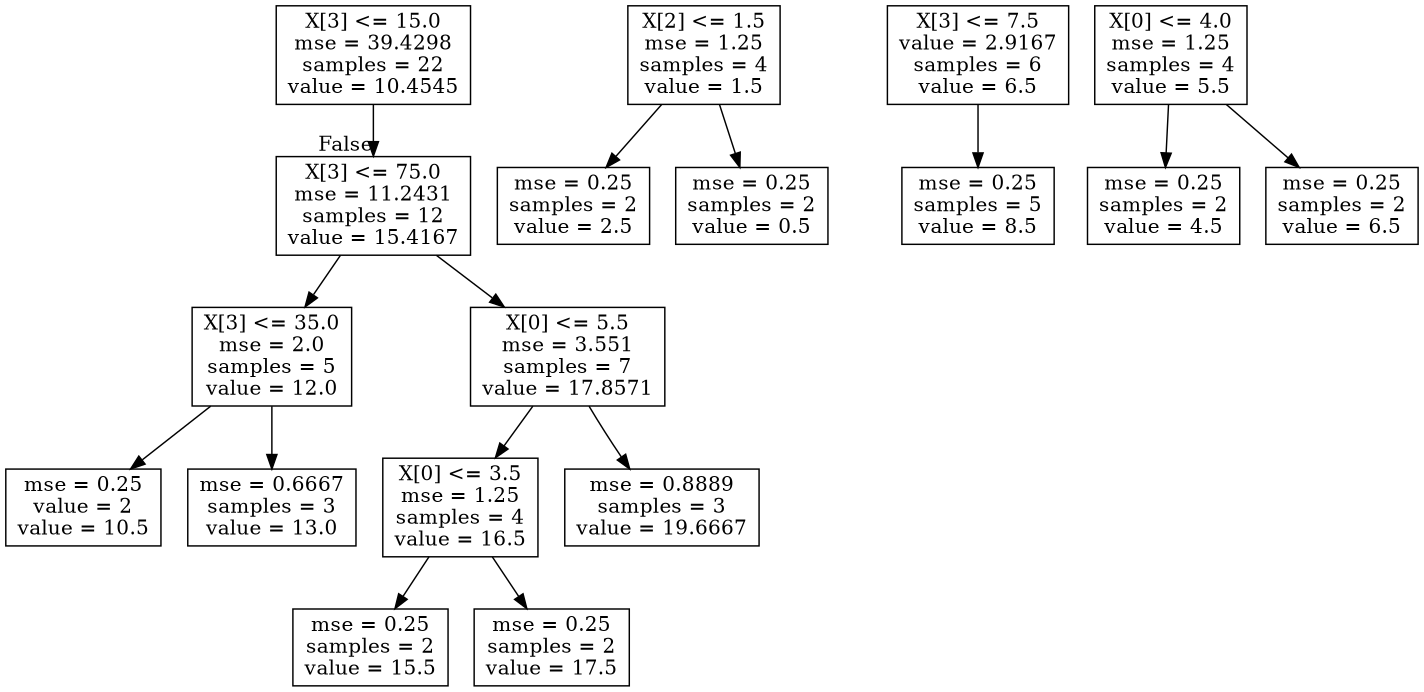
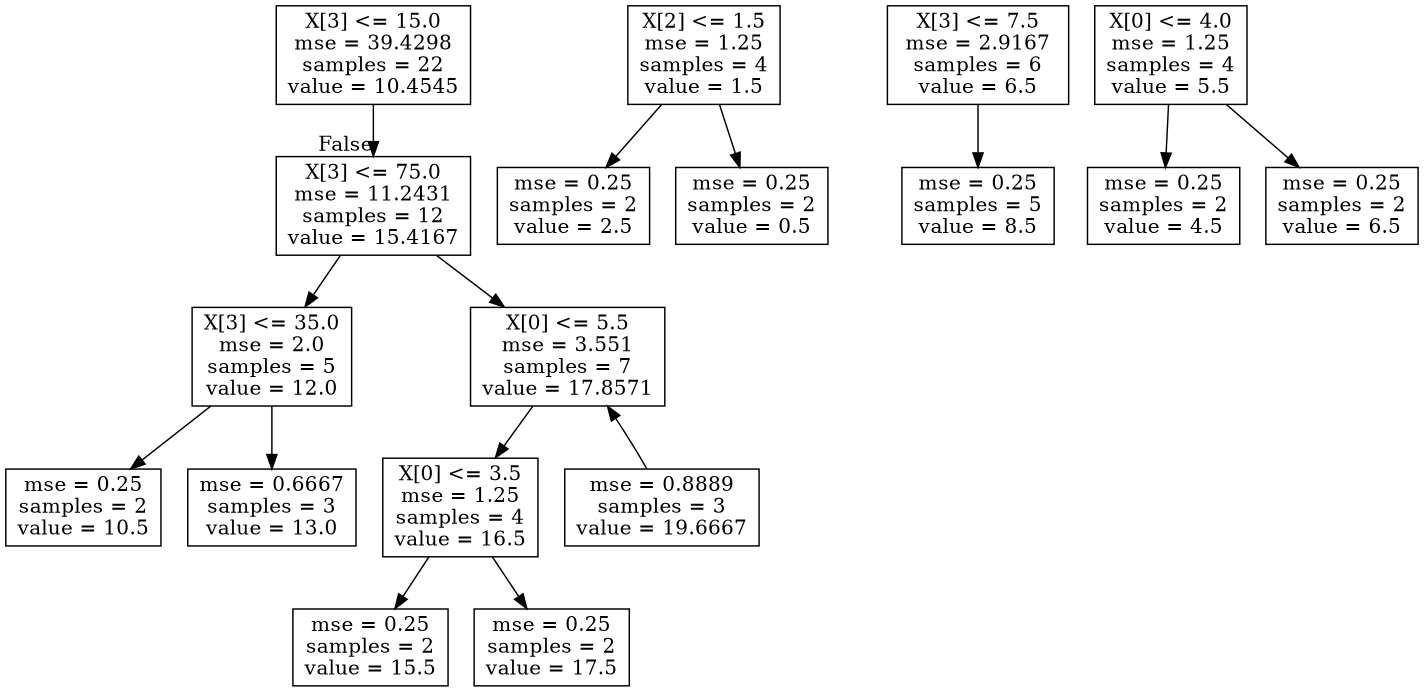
node "X[3] <= 7.5 value = 2.9167 samples = 6 value = 6.5": label "X[3] <= 7.5 value = 2.9167 samples = 6 value = 6.5" -> "X[3] <= 7.5 mse = 2.9167 samples = 6 value = 6.5"
edge "X[0] <= 5.5 mse = 3.551 samples = 7 value = 17.8571" -> "mse = 0.8889 samples = 3 value = 19.6667": reversed
node "mse = 0.25 value = 2 value = 10.5": label "mse = 0.25 value = 2 value = 10.5" -> "mse = 0.25 samples = 2 value = 10.5"
